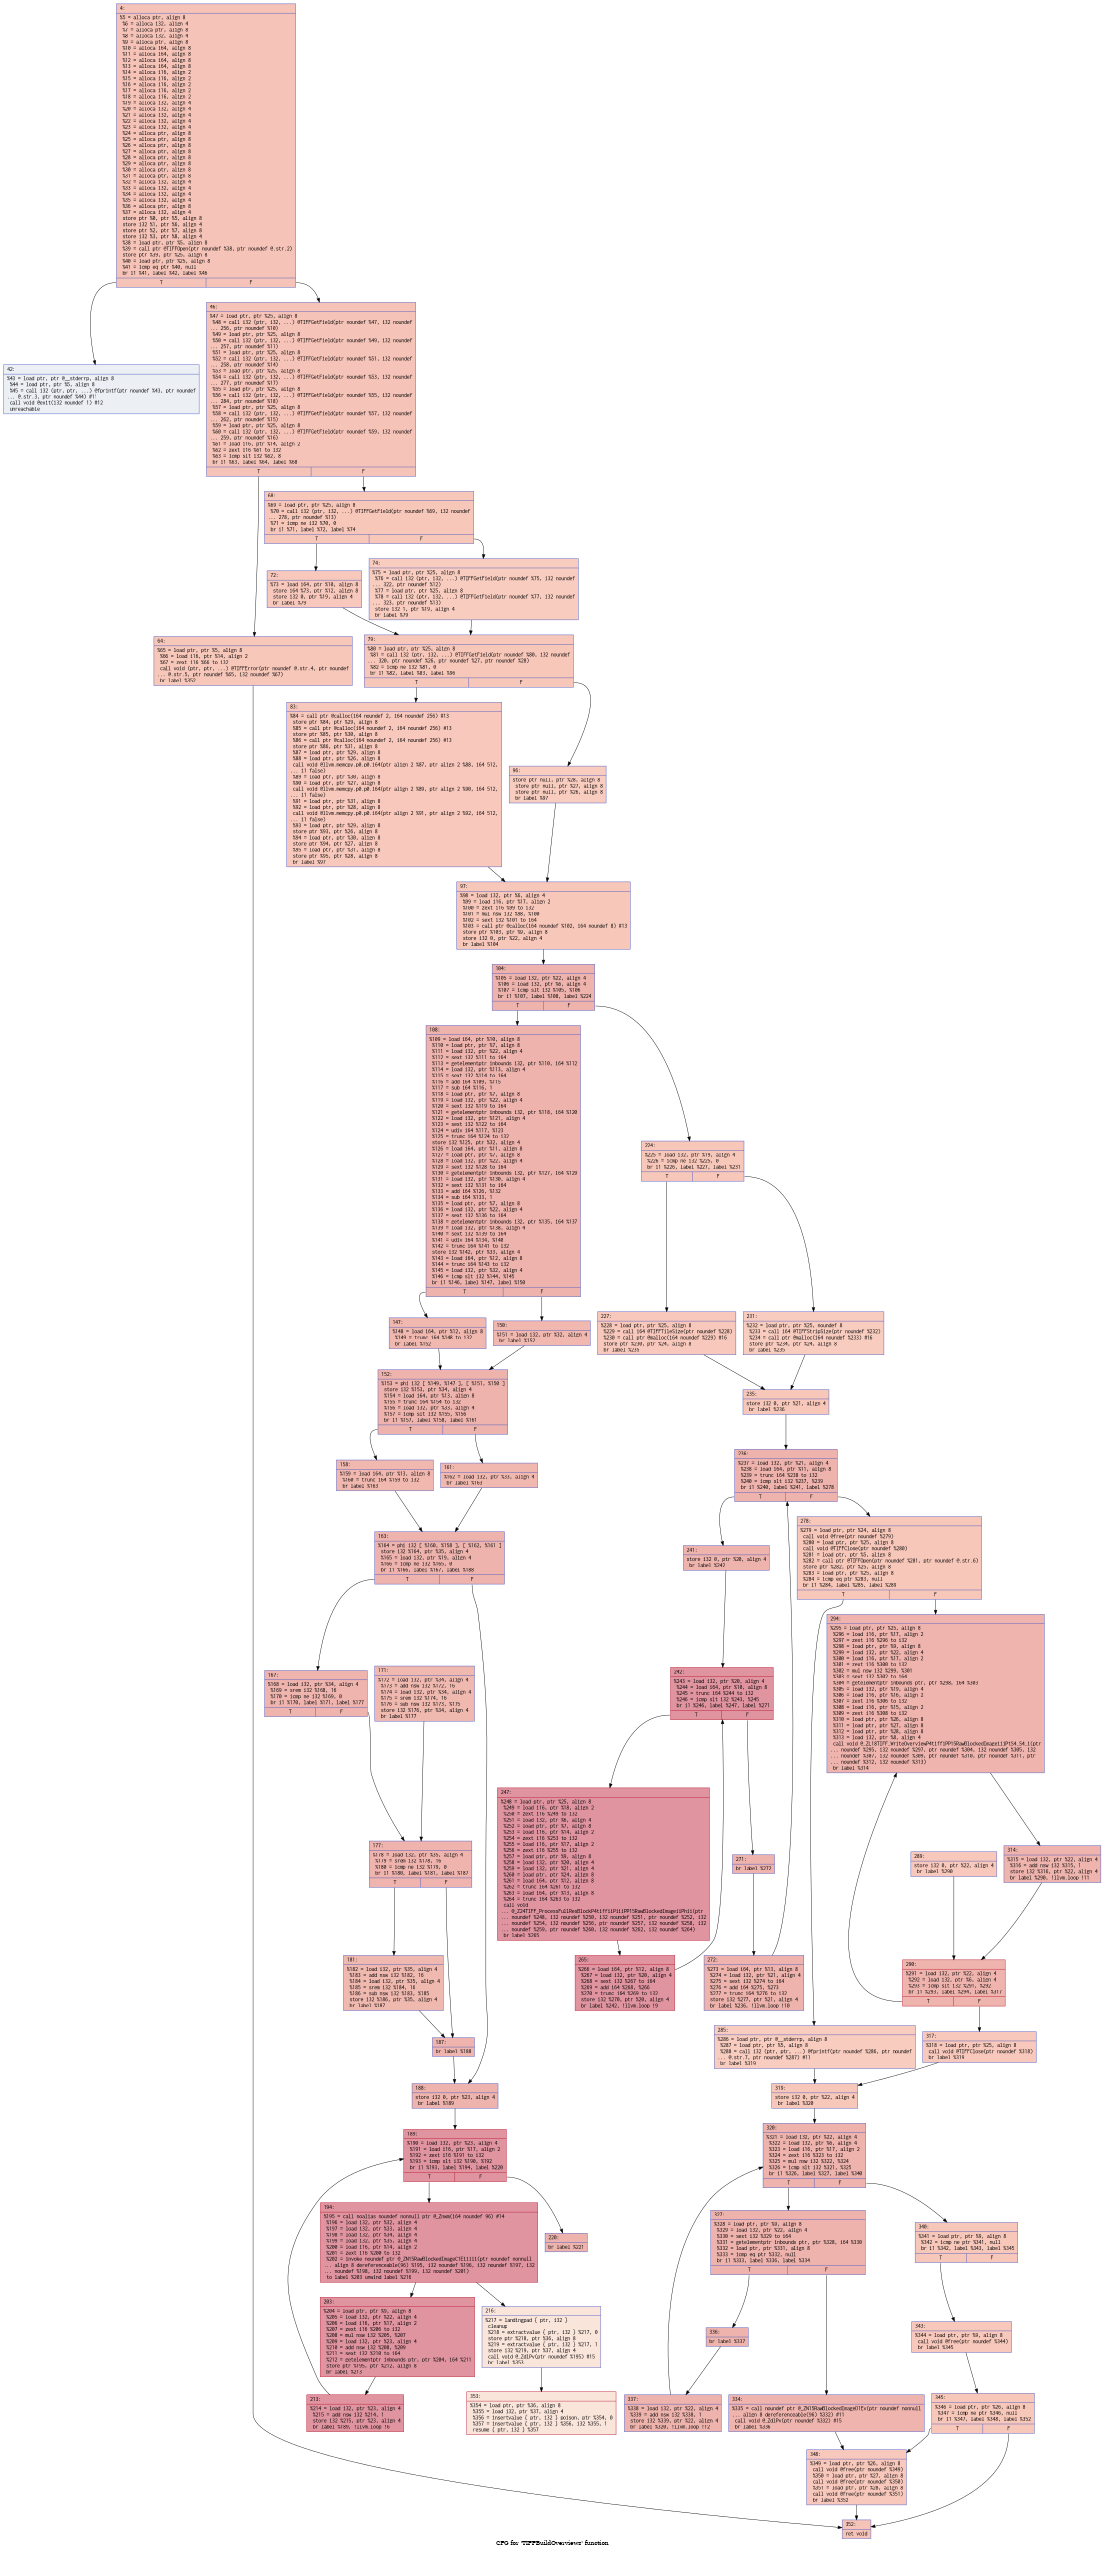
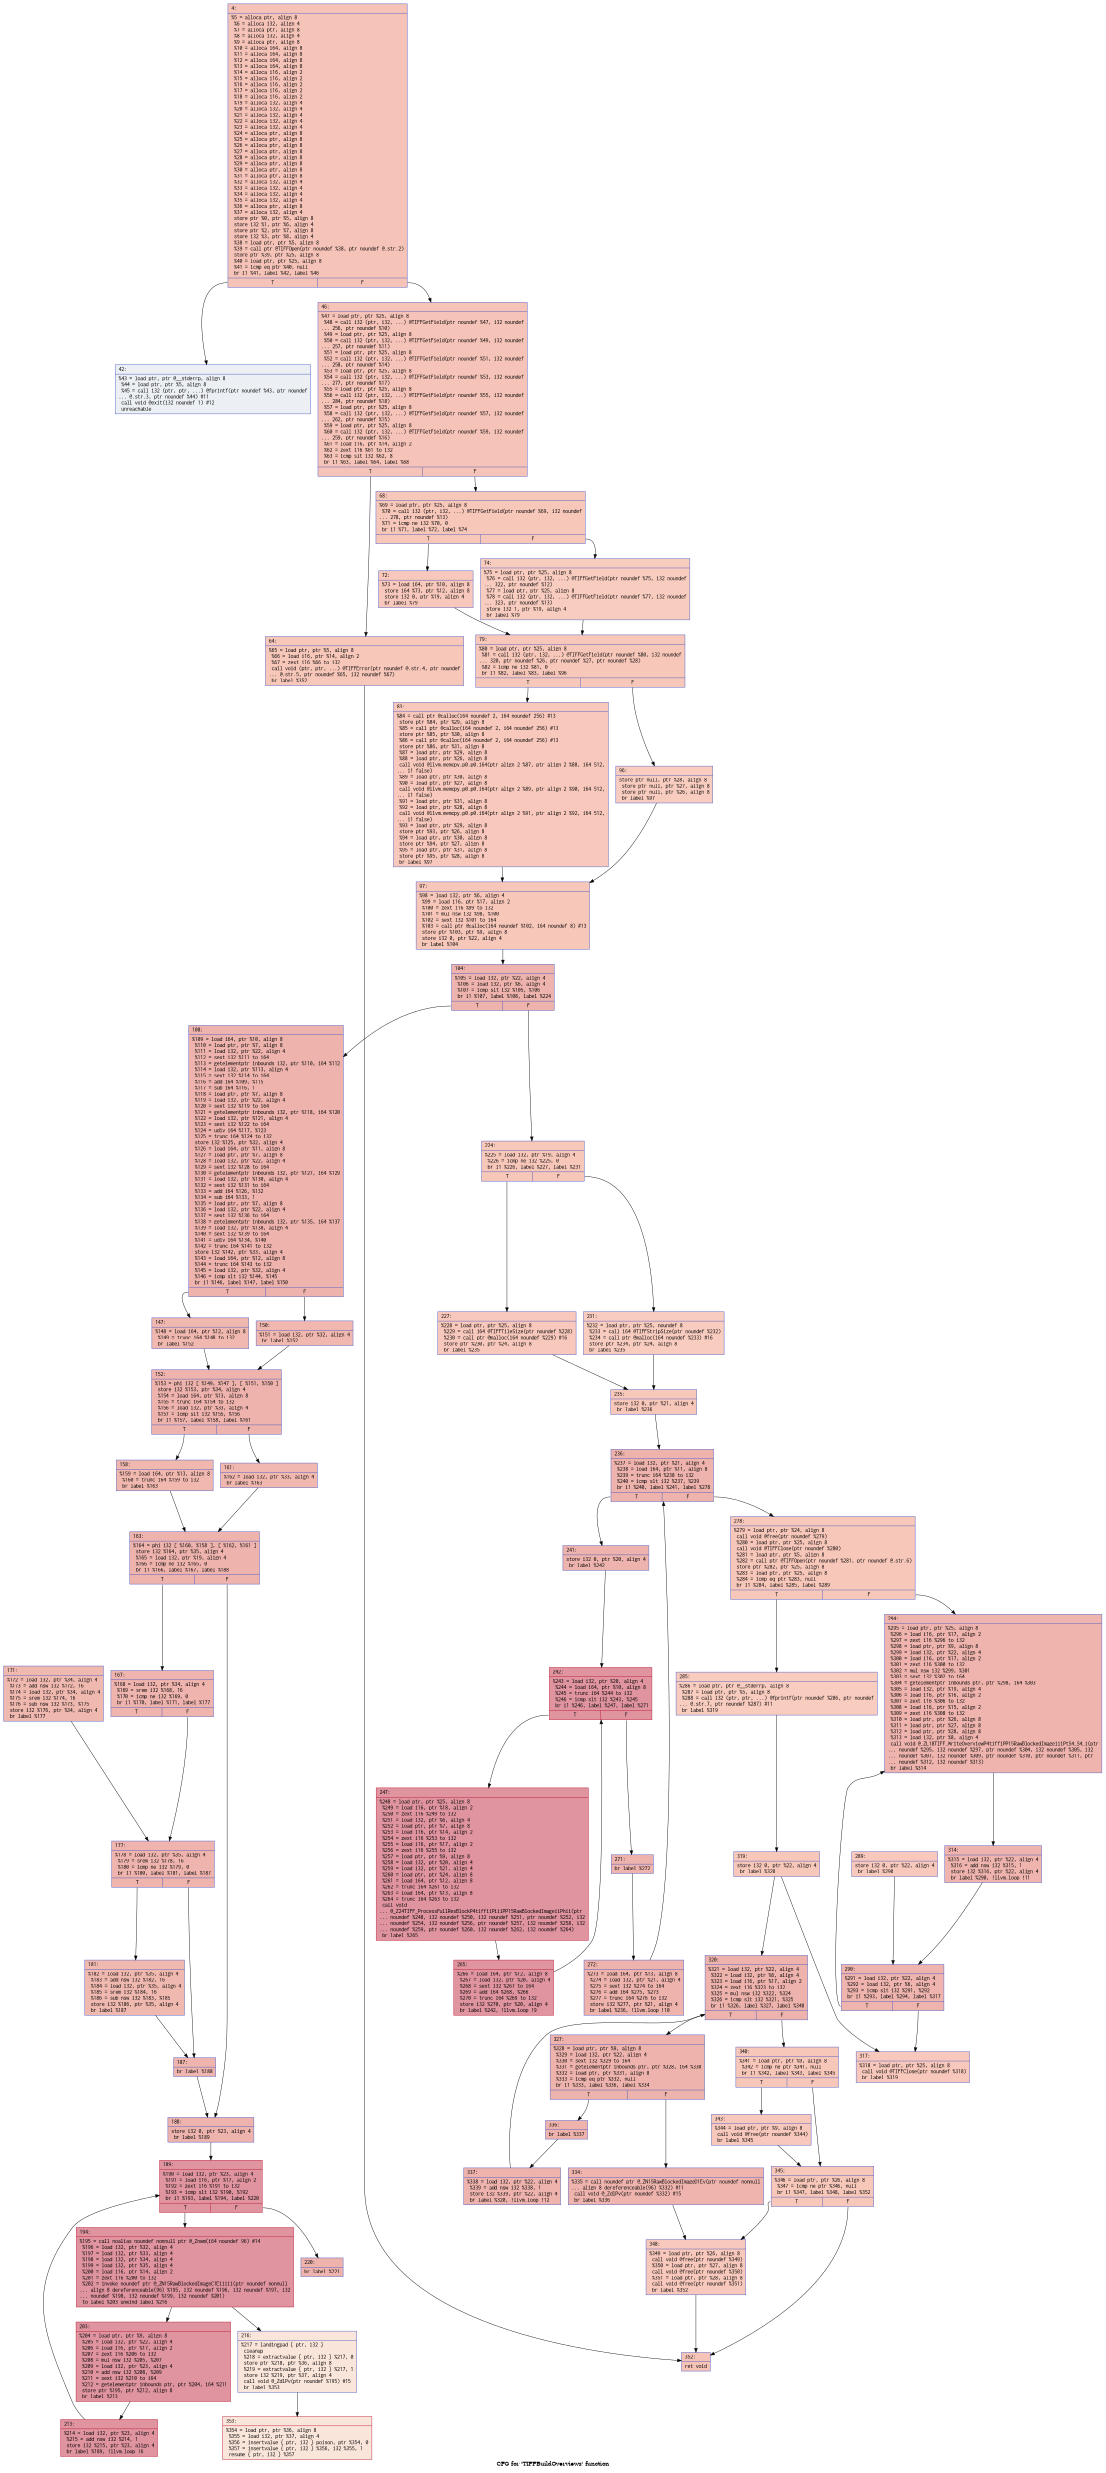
node "290:": color #b70d28ff -> #3d50c3ff
edge "317:" -> "319:": reversed
edge "340:" -> "345:": added
